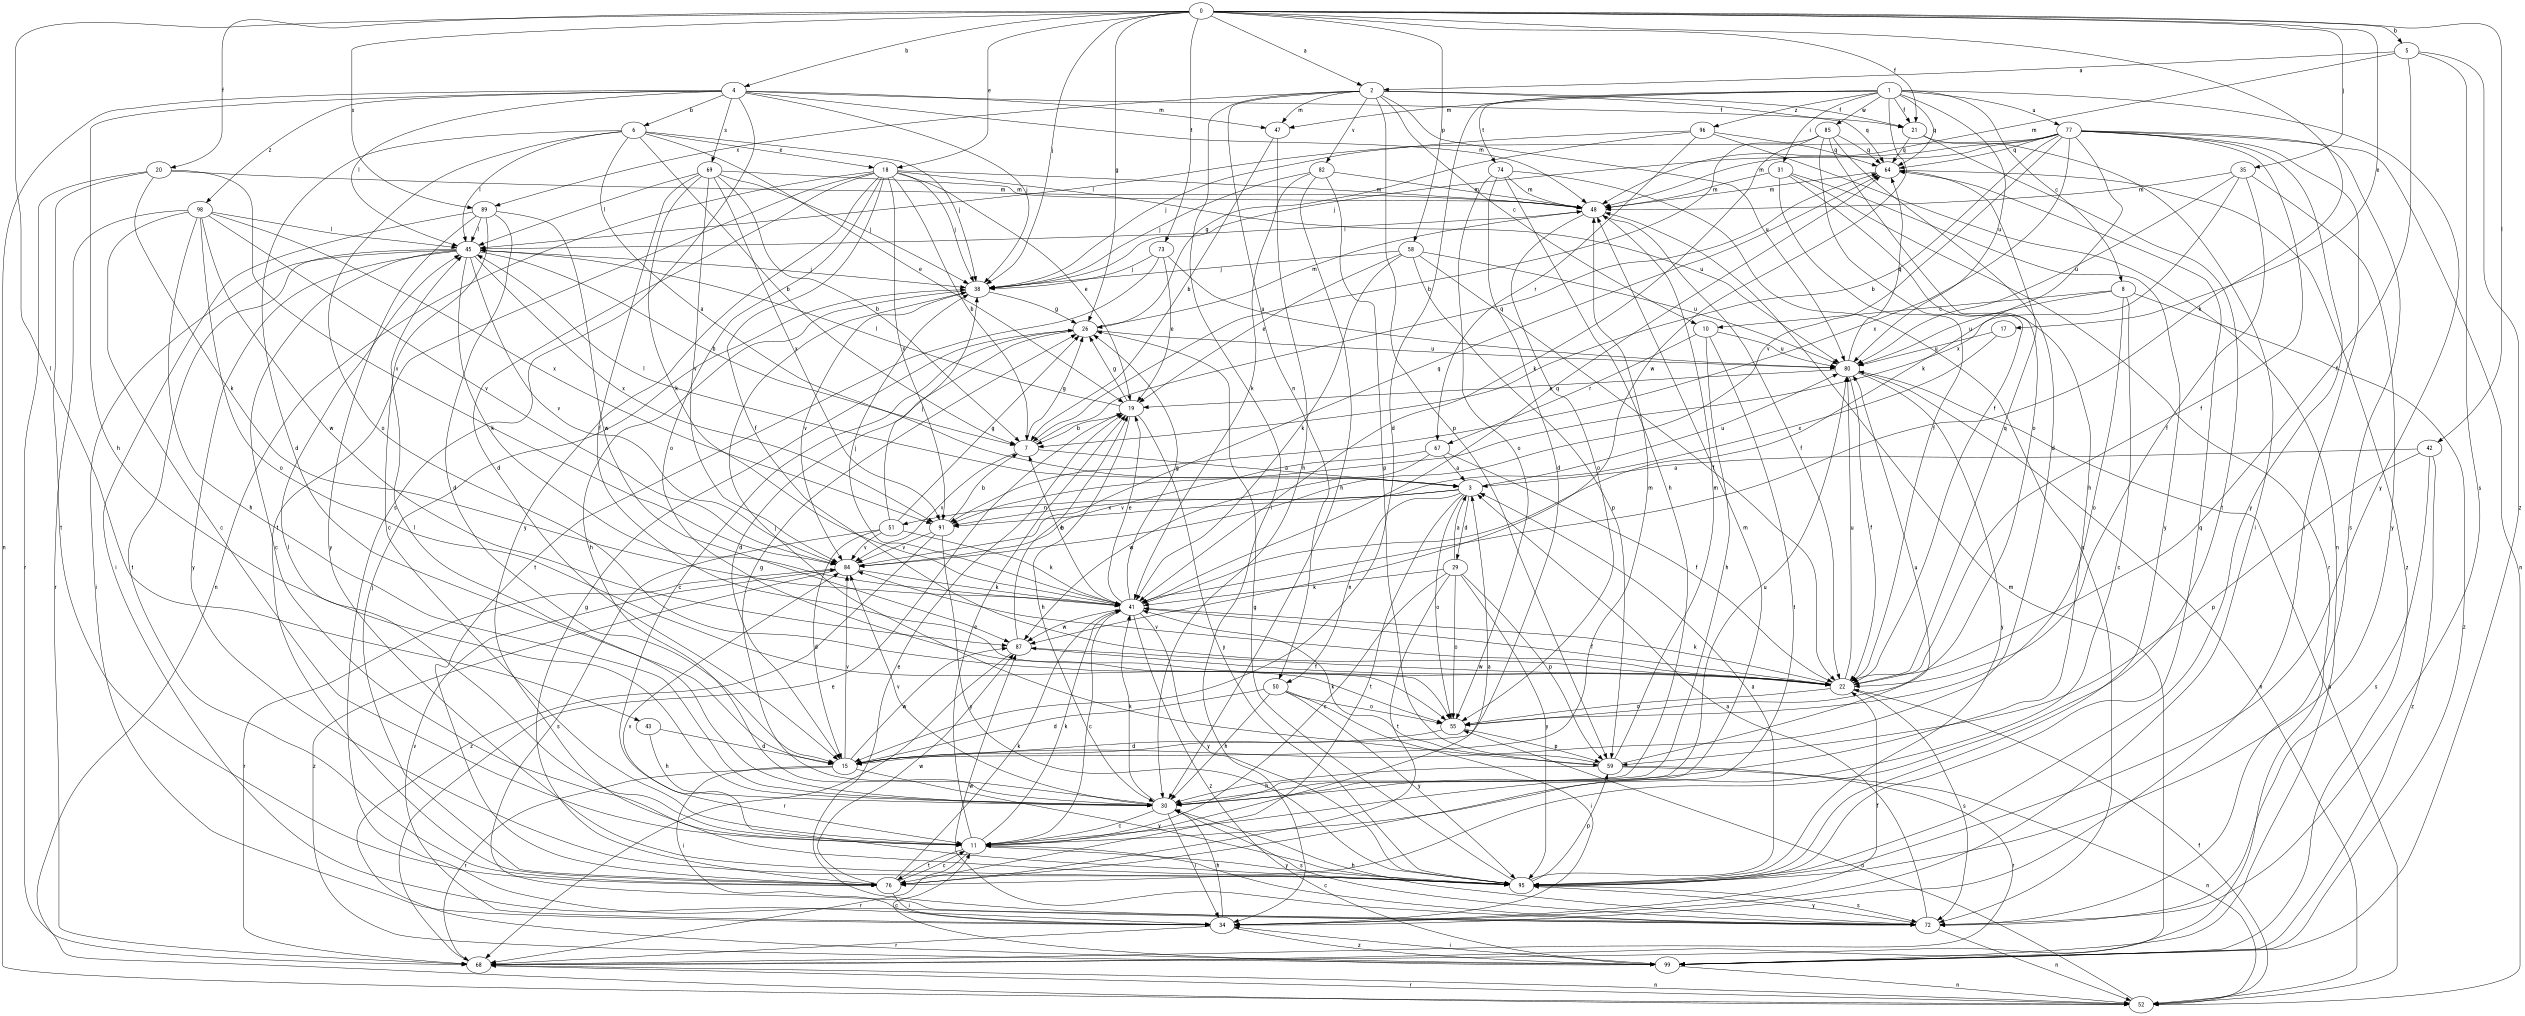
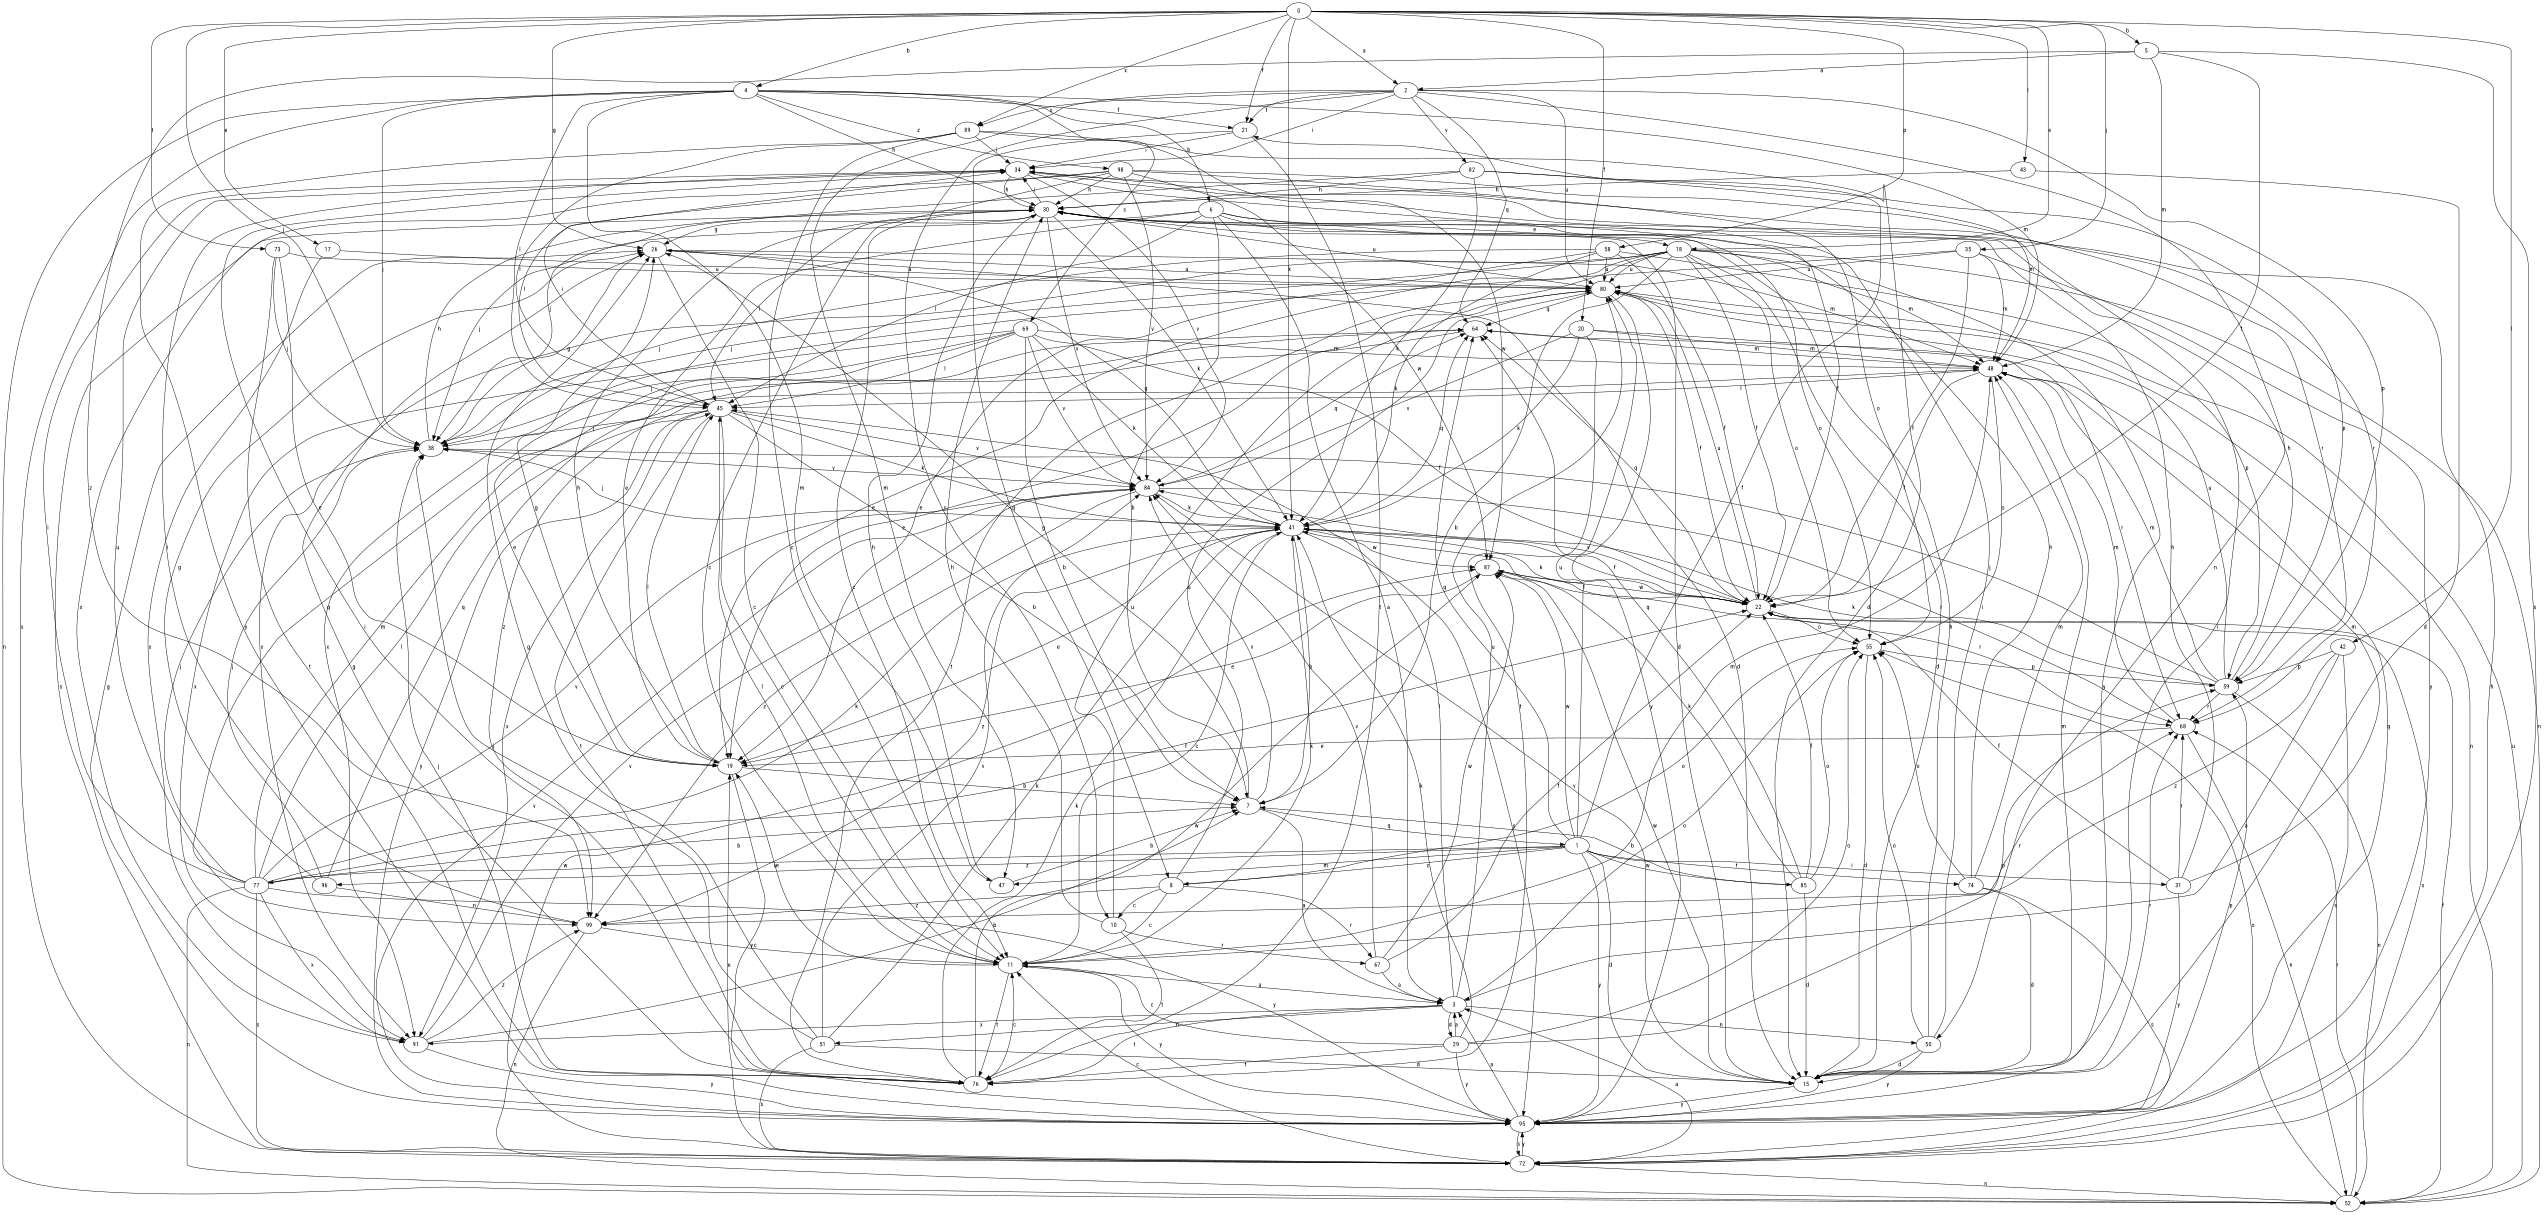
edge "21" -> "64": now "21" -> "8"
edge "96" -> "67": now "8" -> "67"
edge "7" -> "64": now "7" -> "1"
edge "69" -> "19": added, label "e"
edge "34" -> "99": label "z" -> "u"
